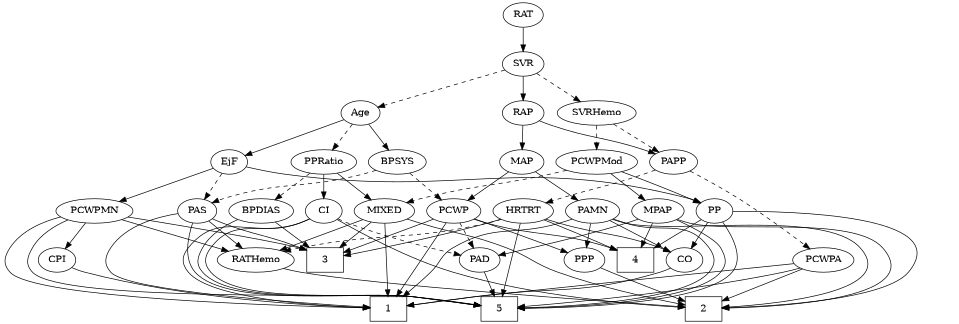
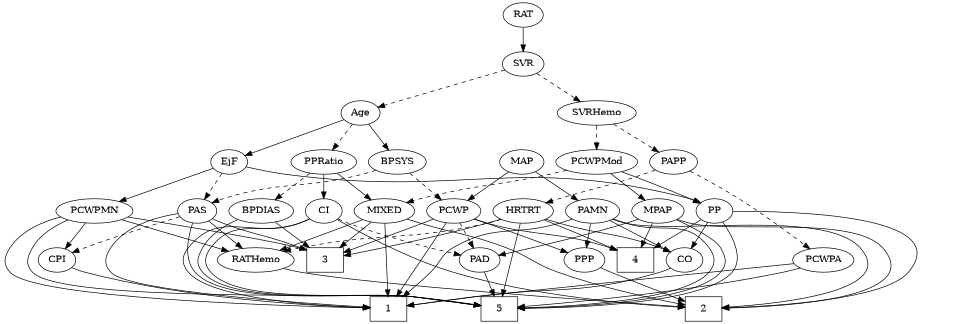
node "RAP": removed
edge "PAS" -> "CPI": added
edge "PCWPA" -> "2": removed
